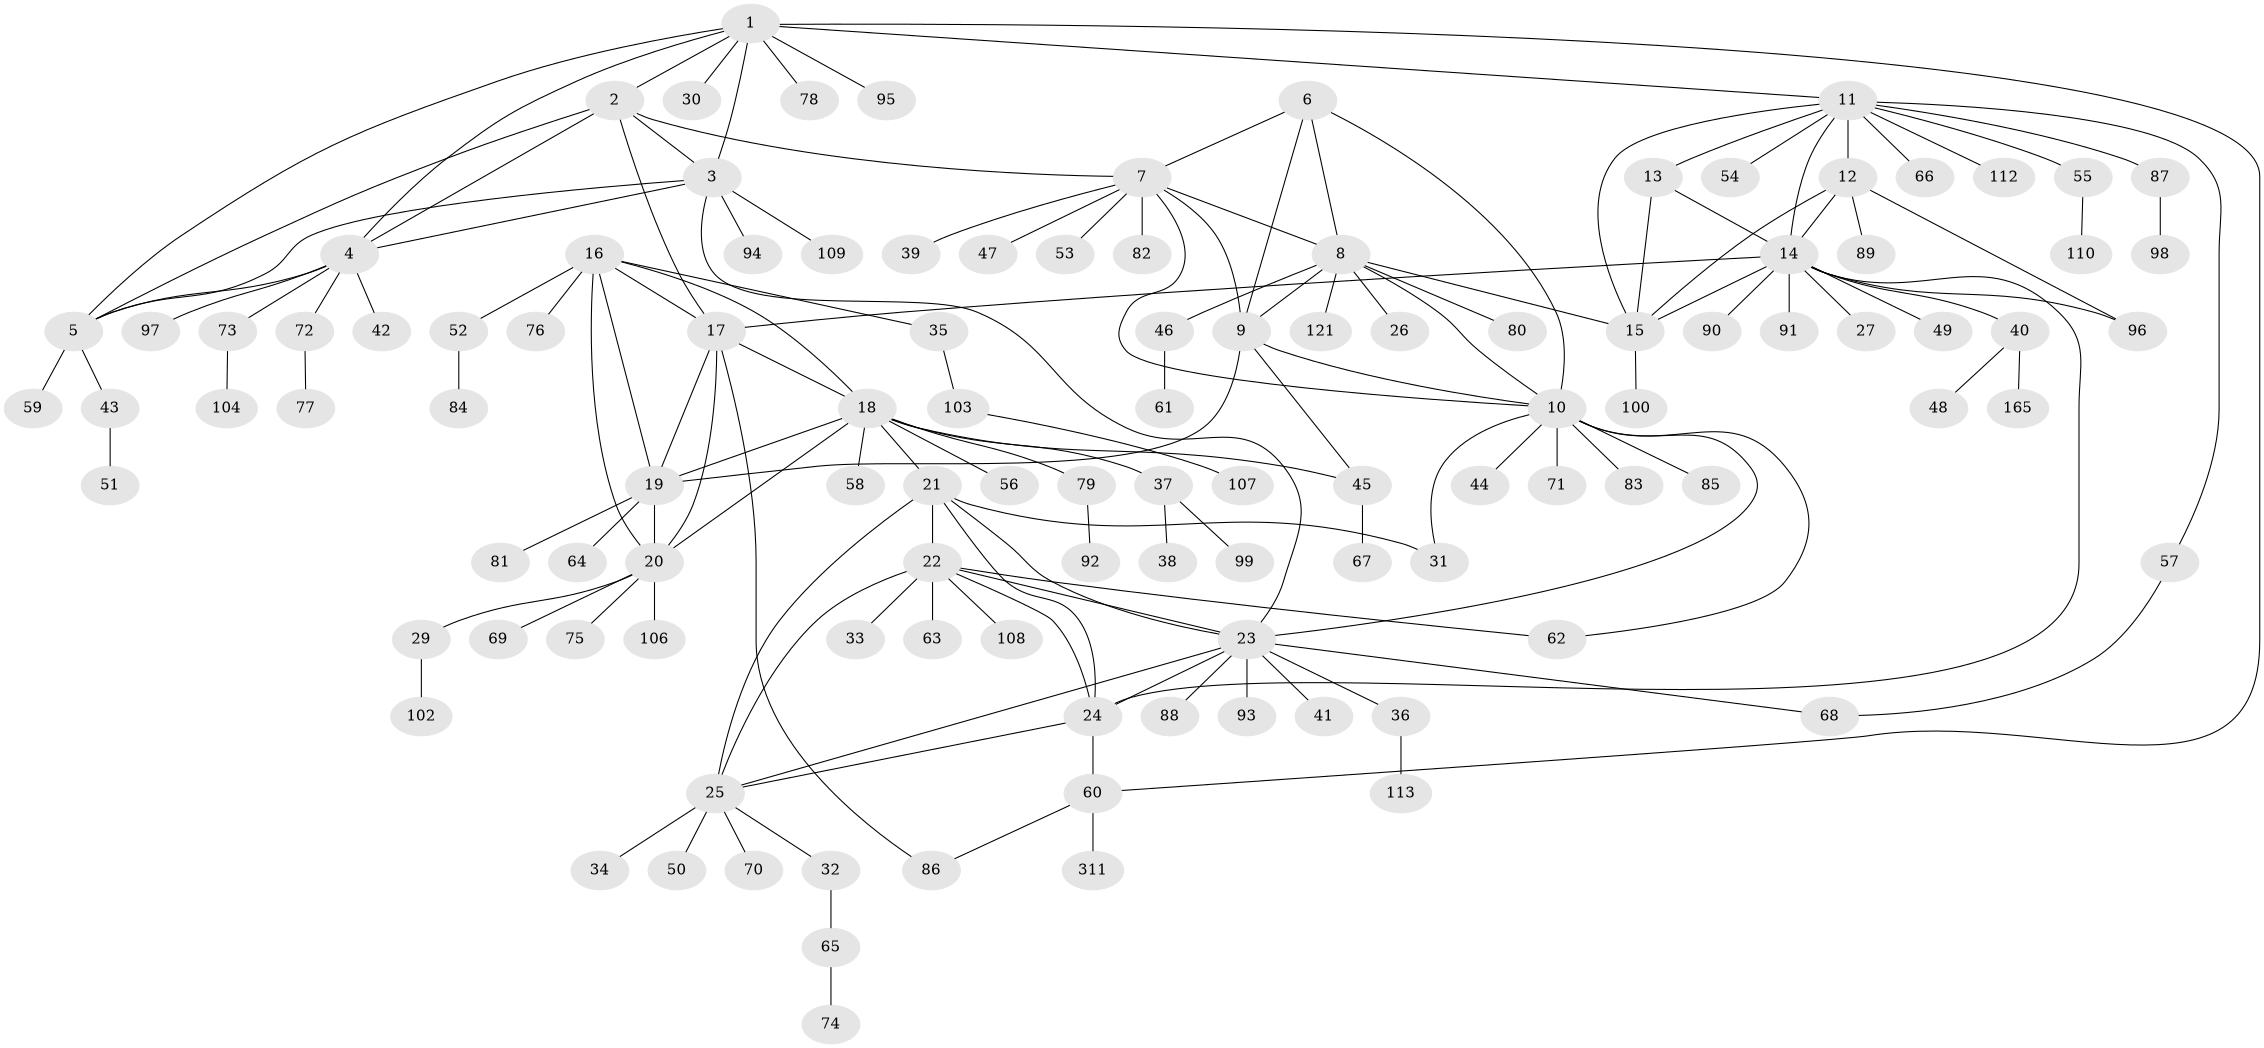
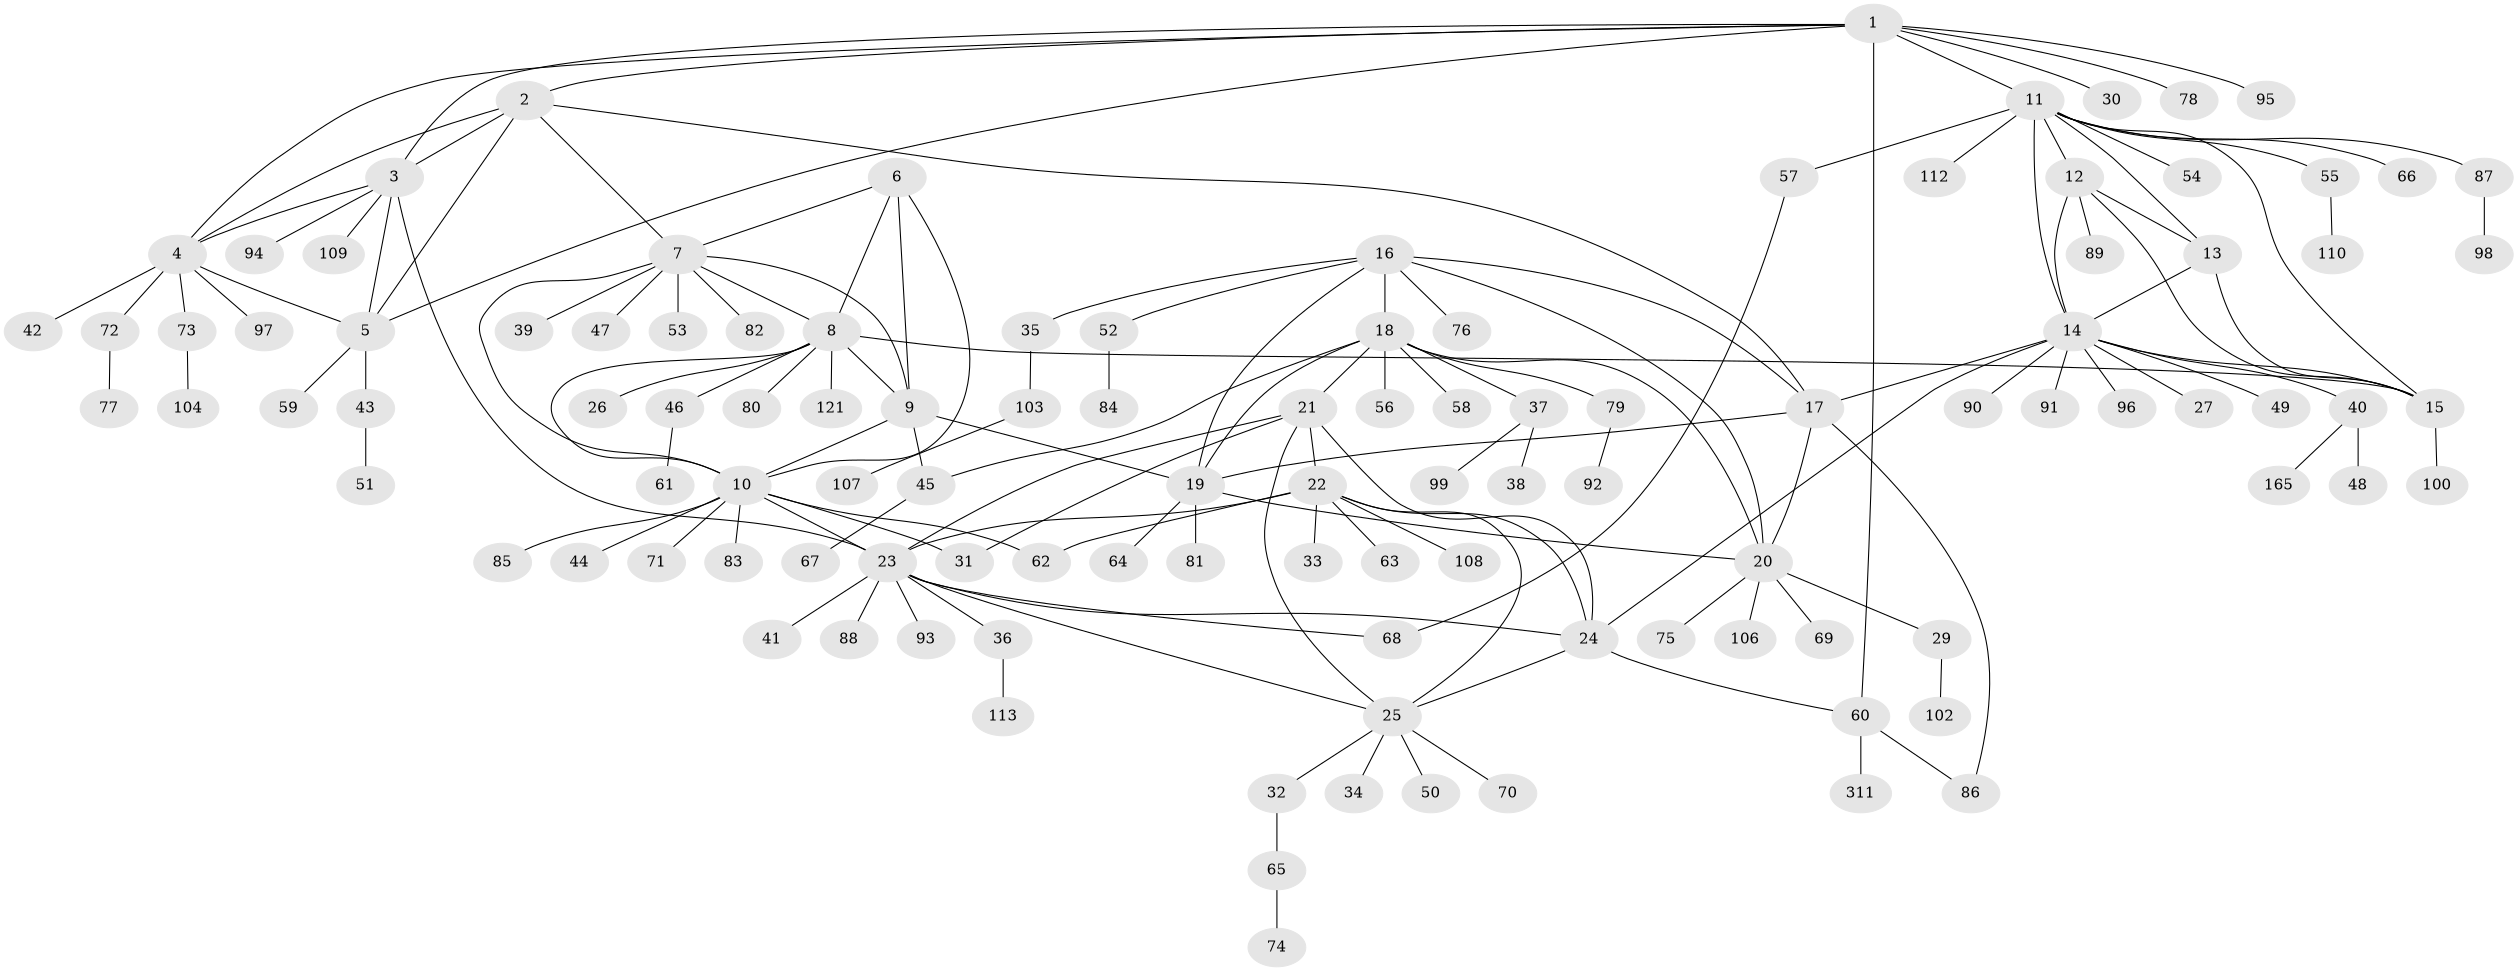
edge "12" -- "96": now "12" -- "13"
edge "17" -- "18": removed
